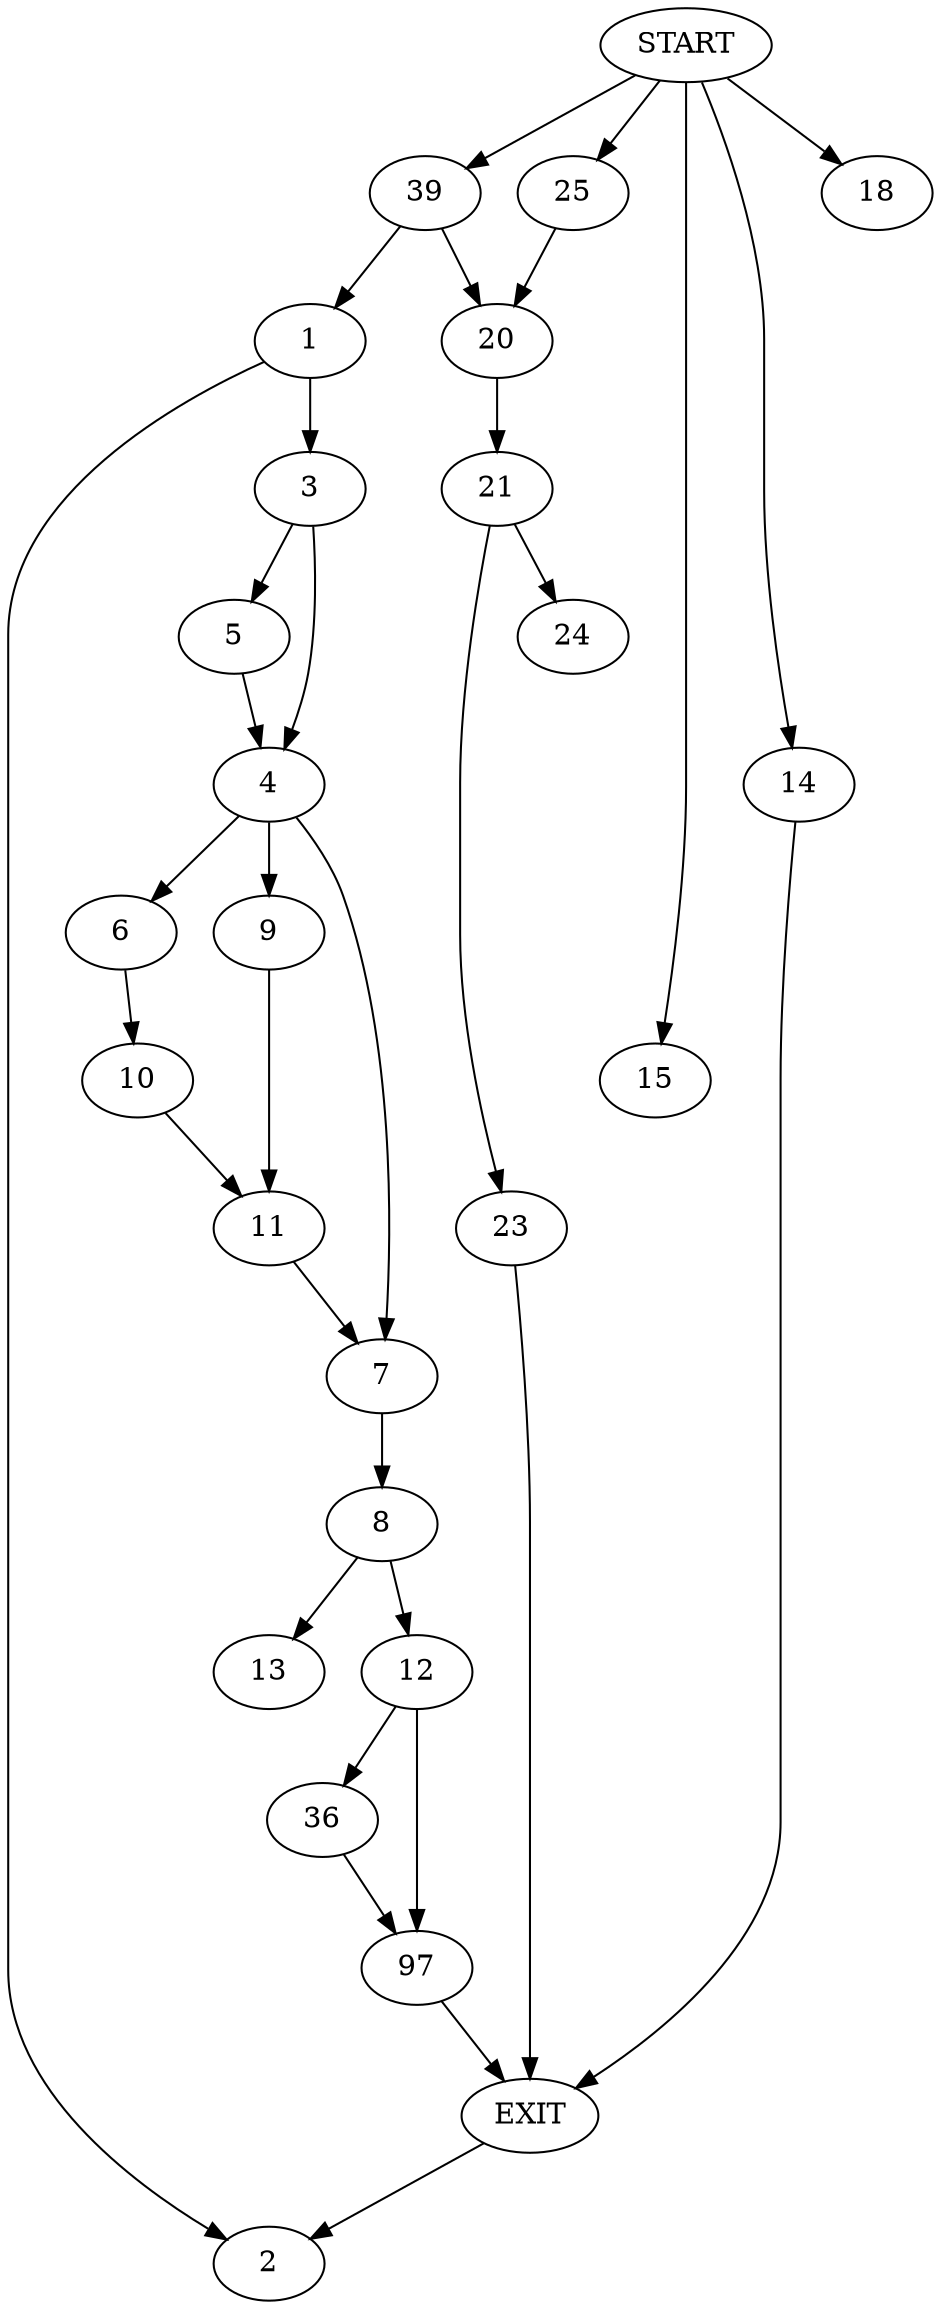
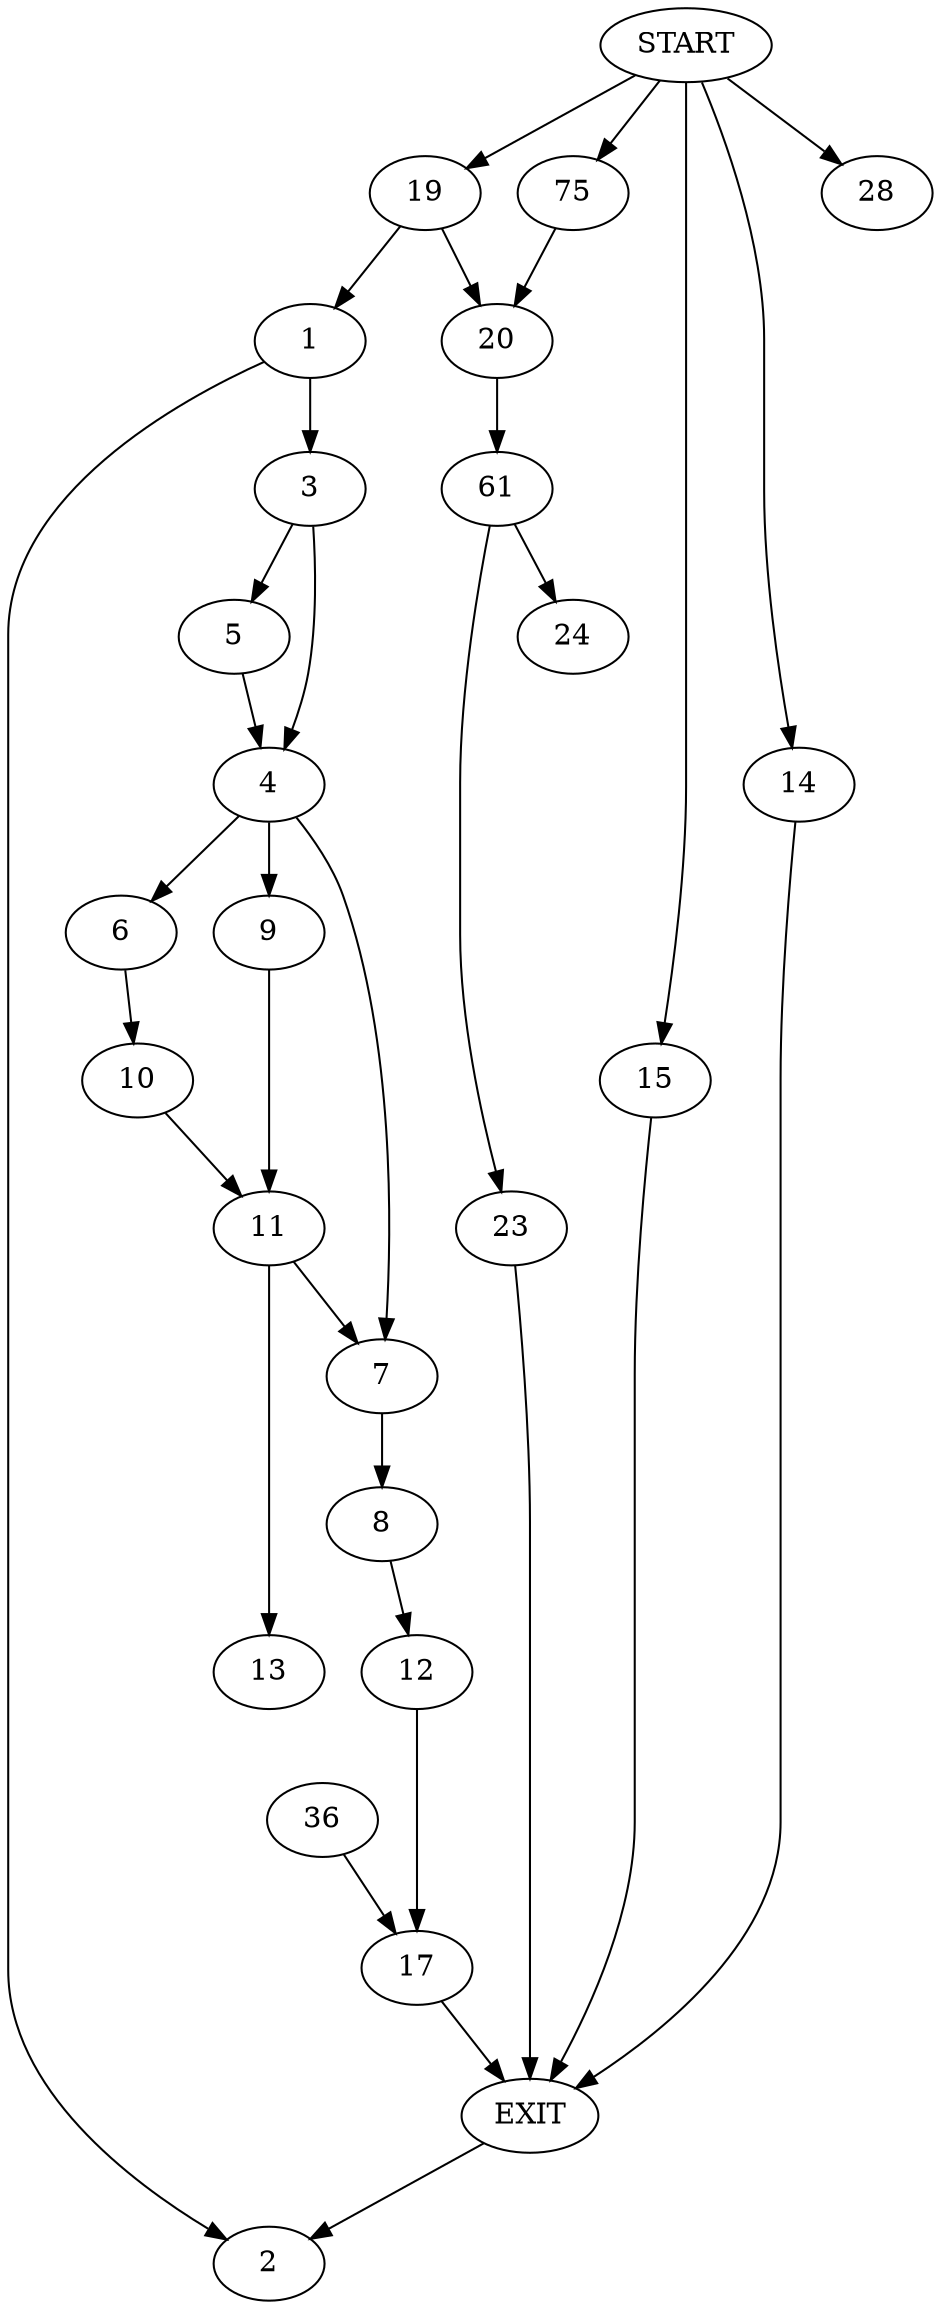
node "39": label "39" -> "19"
node "25": label "25" -> "75"
node "18": label "18" -> "28"
node "21": label "21" -> "61"
edge "8" -> "13": now "11" -> "13"
edge "15" -> "EXIT": added
edge "12" -> "36": removed
node "97": label "97" -> "17"
